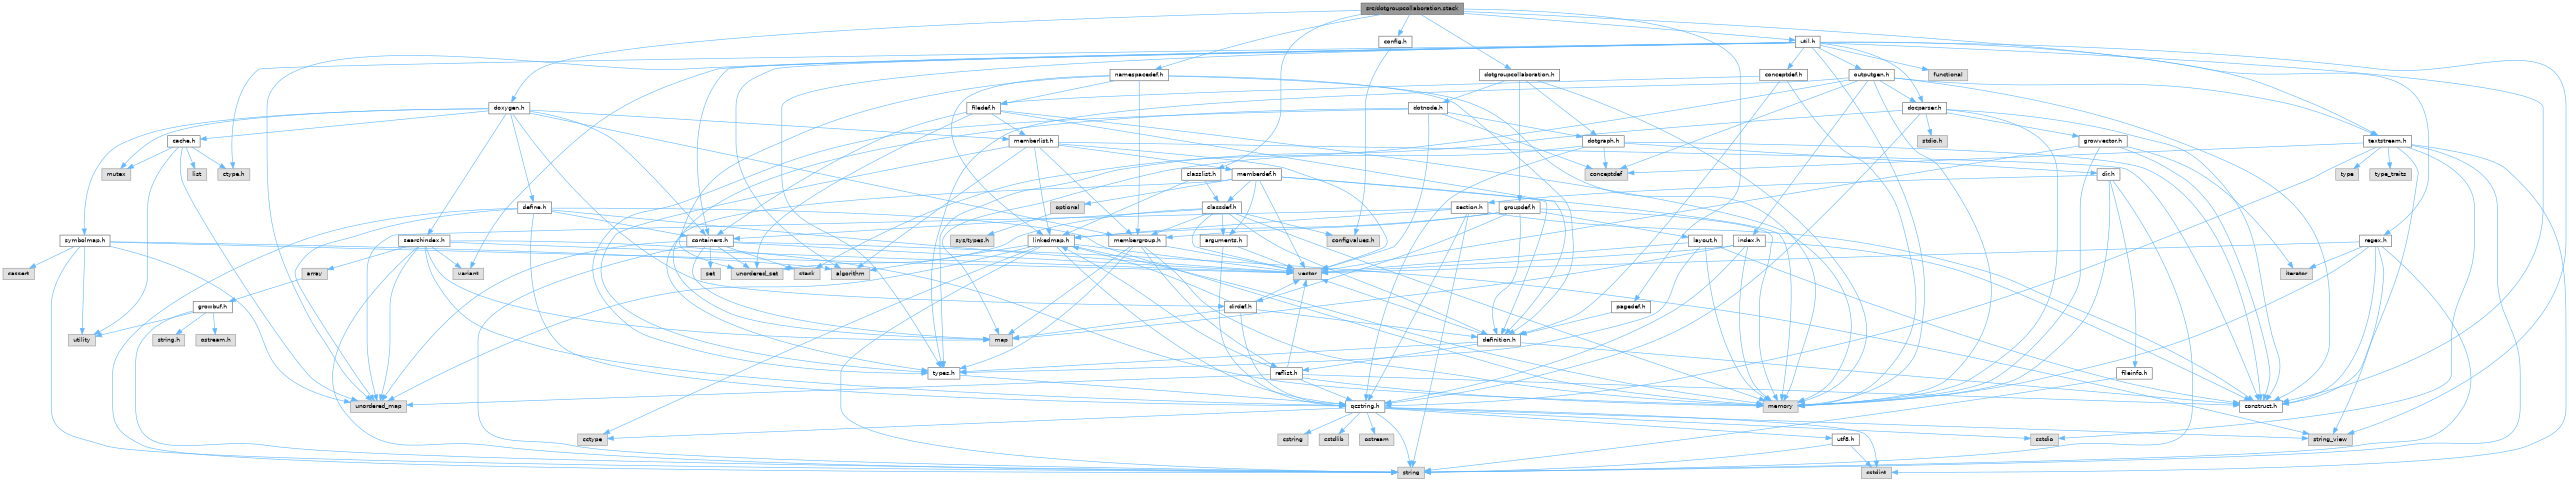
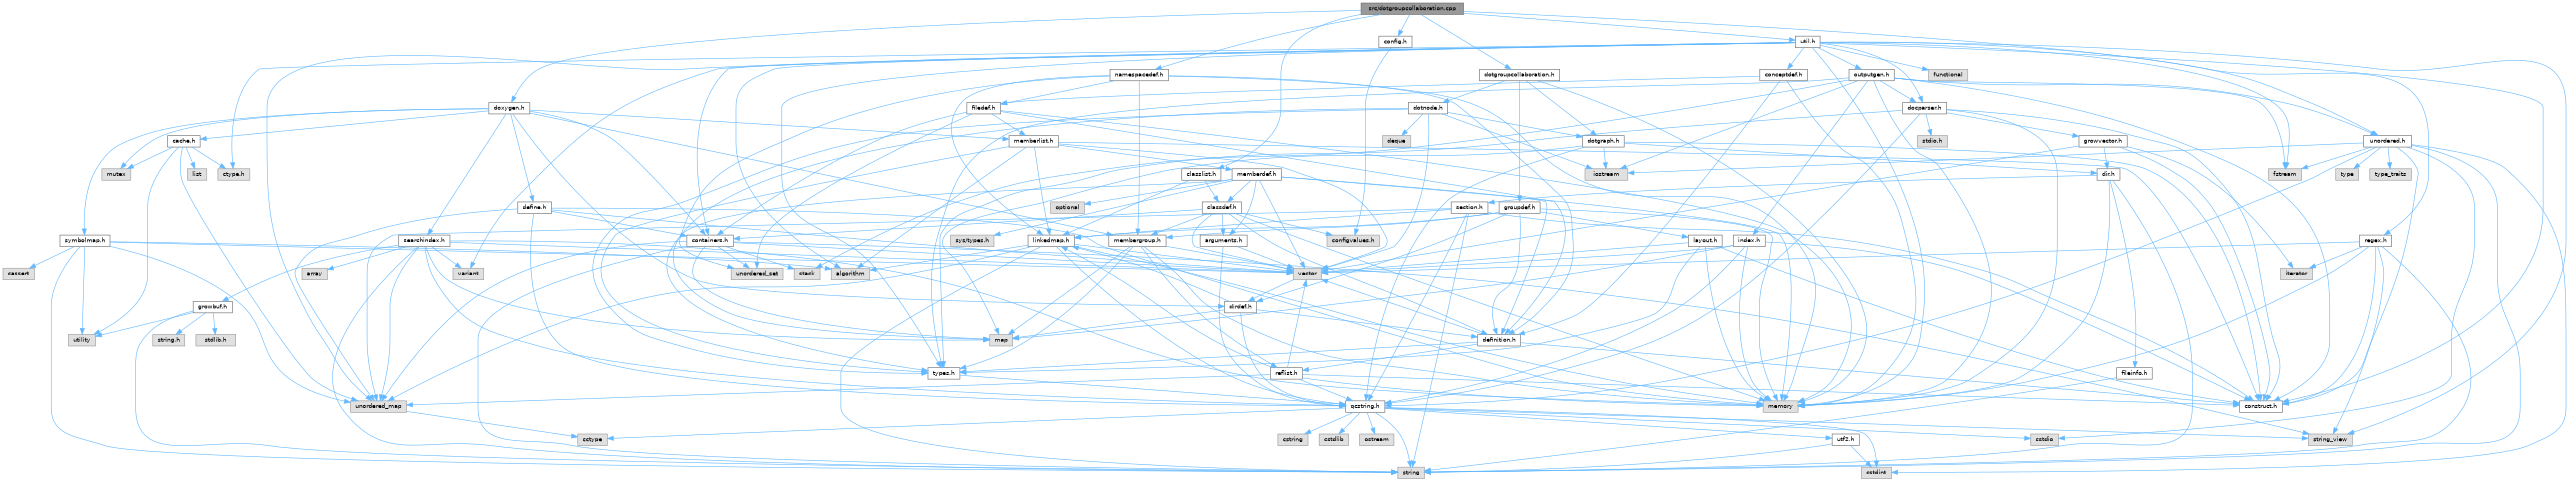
node "src/dotgroupcollaboration.stack": label "src/dotgroupcollaboration.stack" -> "src/dotgroupcollaboration.cpp"
node "deque": added
node "textstream.h": label "textstream.h" -> "unordered.h"
node "conceptdef": label "conceptdef" -> "iostream"
node "fstream": added
edge "memberlist.h" -> "membergroup.h": removed
edge "optional" -> "sys/types.h": now "memberdef.h" -> "sys/types.h"
edge "classdef.h" -> "unordered_set": removed
node "set": removed
edge "array" -> "growbuf.h": now "searchindex.h" -> "growbuf.h"
edge "dirdef.h" -> "vector": reversed
node "pagedef.h": removed
edge "linkedmap.h" -> "cctype": now "unordered_map" -> "cctype"
node "ostream.h": label "ostream.h" -> "stdlib.h"
edge "growvector.h" -> "memory": now "growvector.h" -> "dir.h"
node "utf8.h": label "utf8.h" -> "utf2.h"
edge "define.h" -> "string": removed
